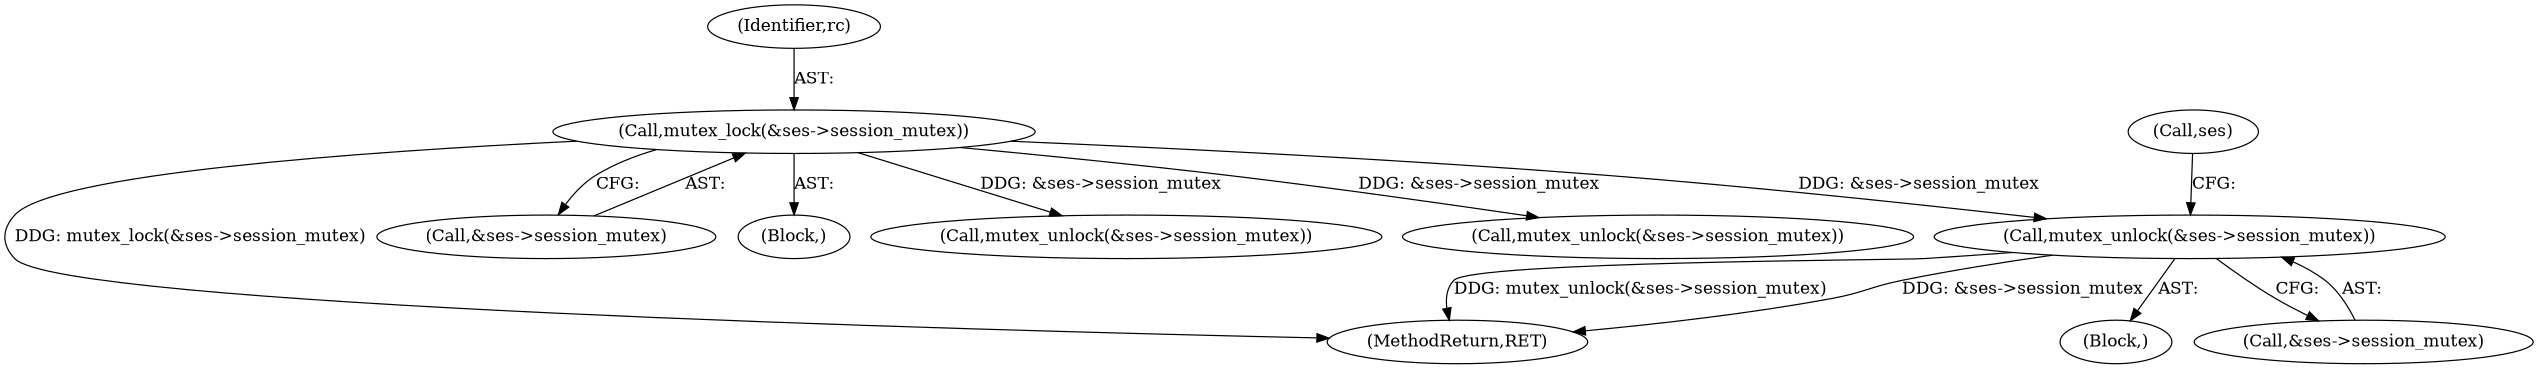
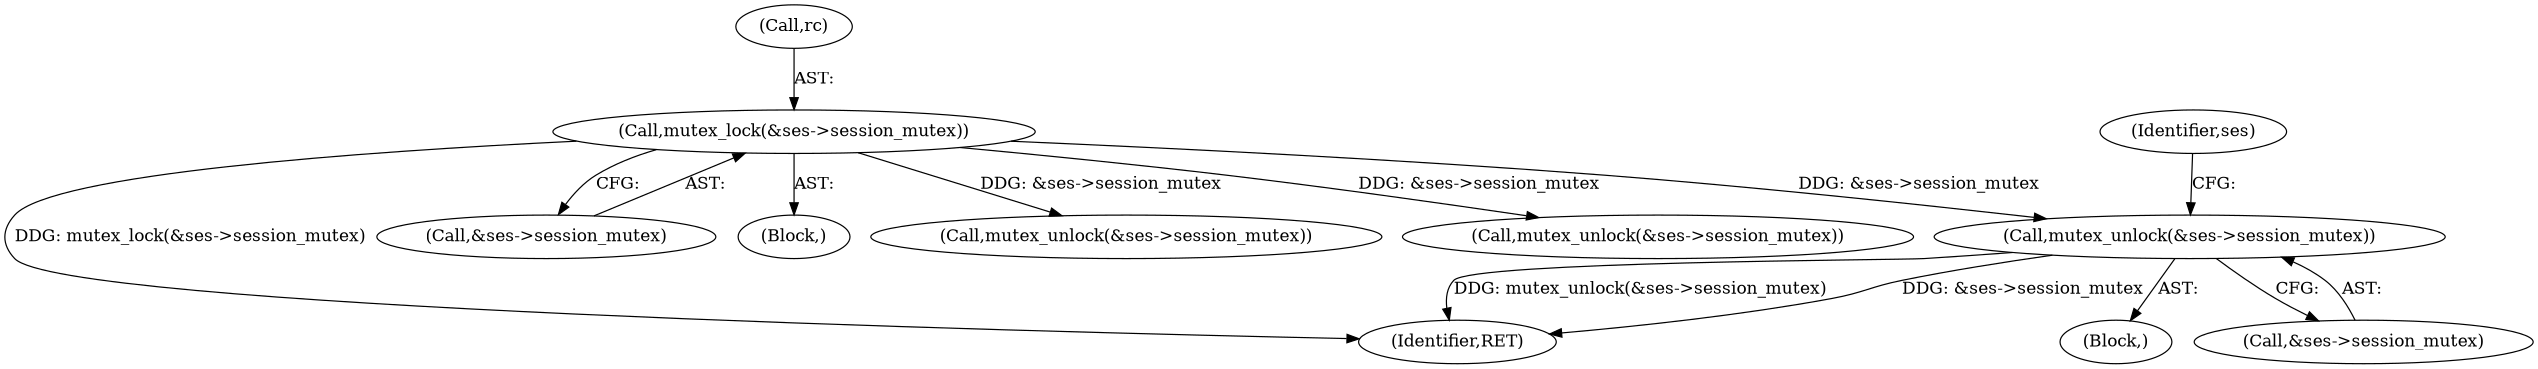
node "(Identifier,rc)": label "(Identifier,rc)" -> "(Call,rc)"
node "(Call,ses)": label "(Call,ses)" -> "(Identifier,ses)"
node "(MethodReturn,RET)": label "(MethodReturn,RET)" -> "(Identifier,RET)"
